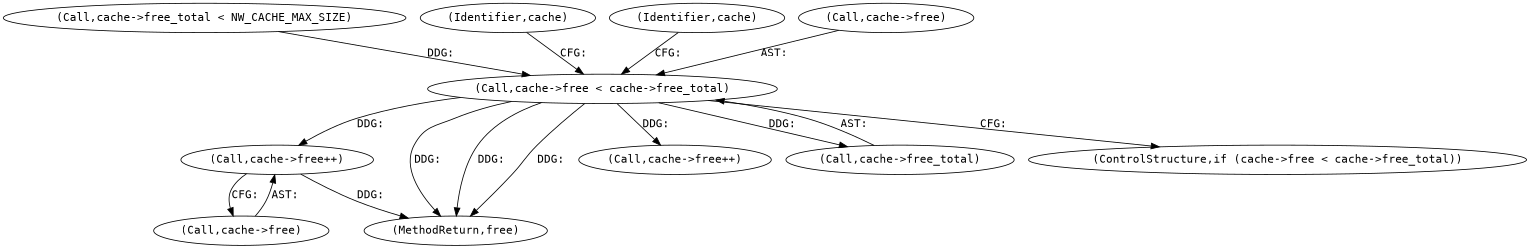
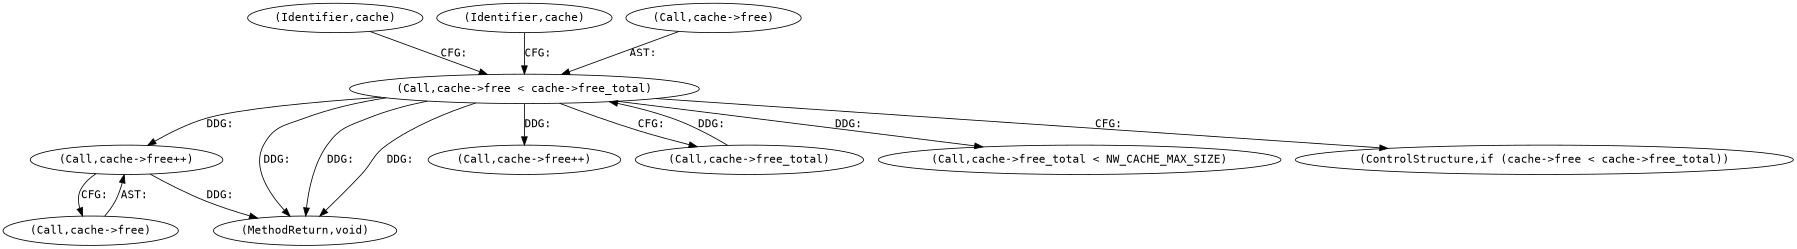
edge "(Call,cache->free_total < NW_CACHE_MAX_SIZE)" -> "(Call,cache->free < cache->free_total)": reversed
edge "(Call,cache->free < cache->free_total)" -> "(Call,cache->free_total)": label "DDG: " -> "CFG: "
edge "(Call,cache->free_total)" -> "(Call,cache->free < cache->free_total)": label "AST: " -> "DDG: "
node "(MethodReturn,free)": label "(MethodReturn,free)" -> "(MethodReturn,void)"
